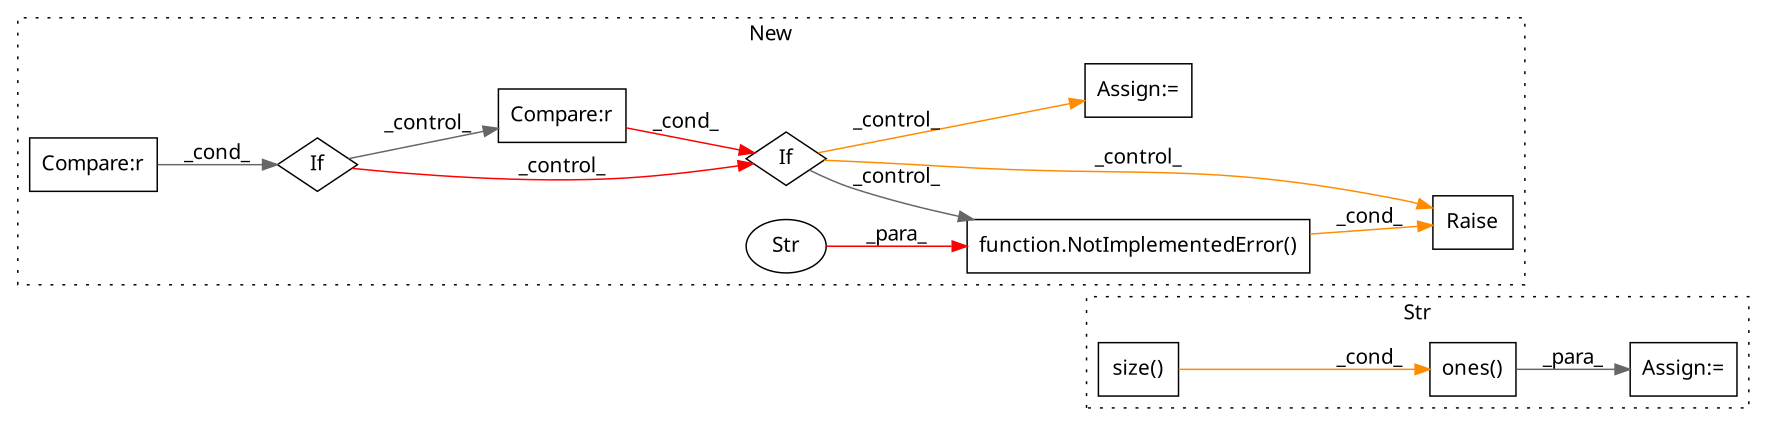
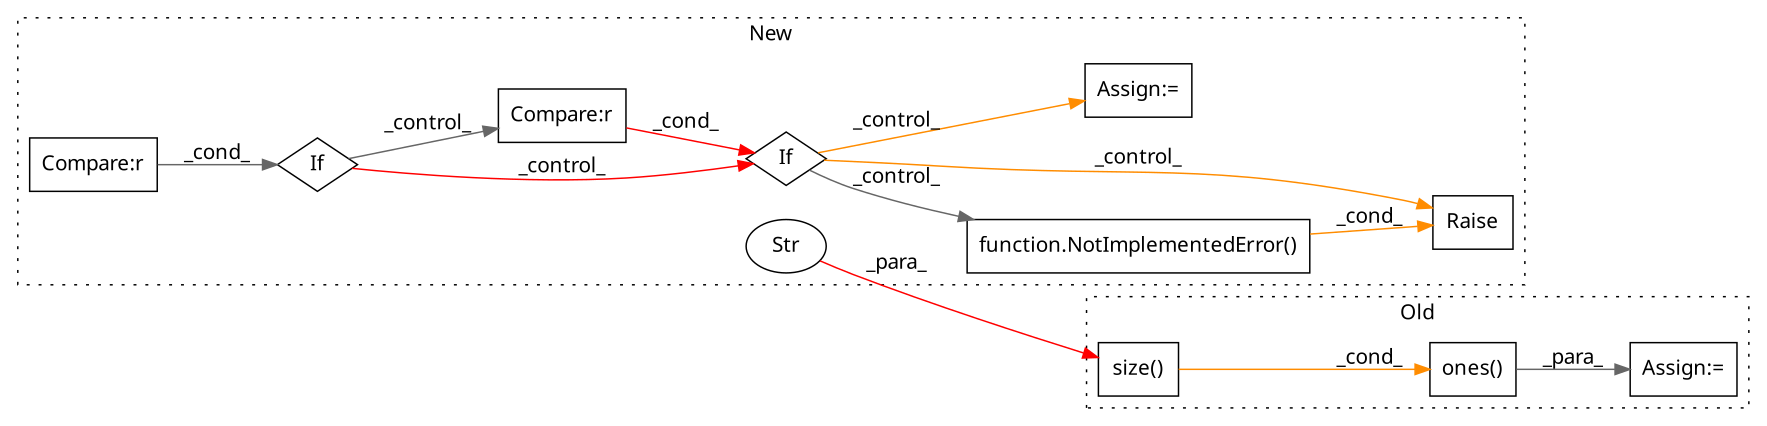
edge "Str" -> "function.NotImplementedError()": now "Str" -> "size()"
cluster "Str": label "Str" -> "Old"
